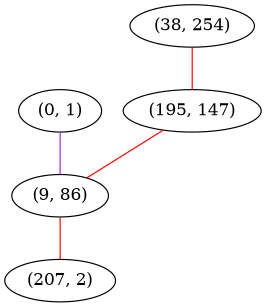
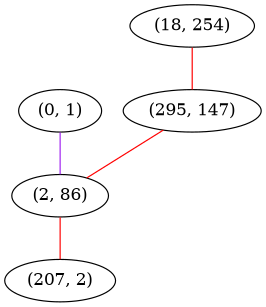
node "(38, 254)": label "(38, 254)" -> "(18, 254)"
node "(195, 147)": label "(195, 147)" -> "(295, 147)"
node "(9, 86)": label "(9, 86)" -> "(2, 86)"
